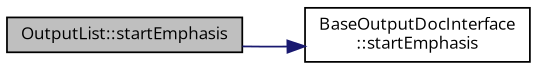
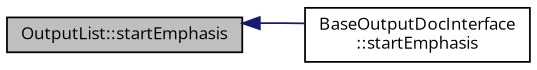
edge "OutputList::startEmphasis" -> "BaseOutputDocInterface ::startEmphasis": reversed
